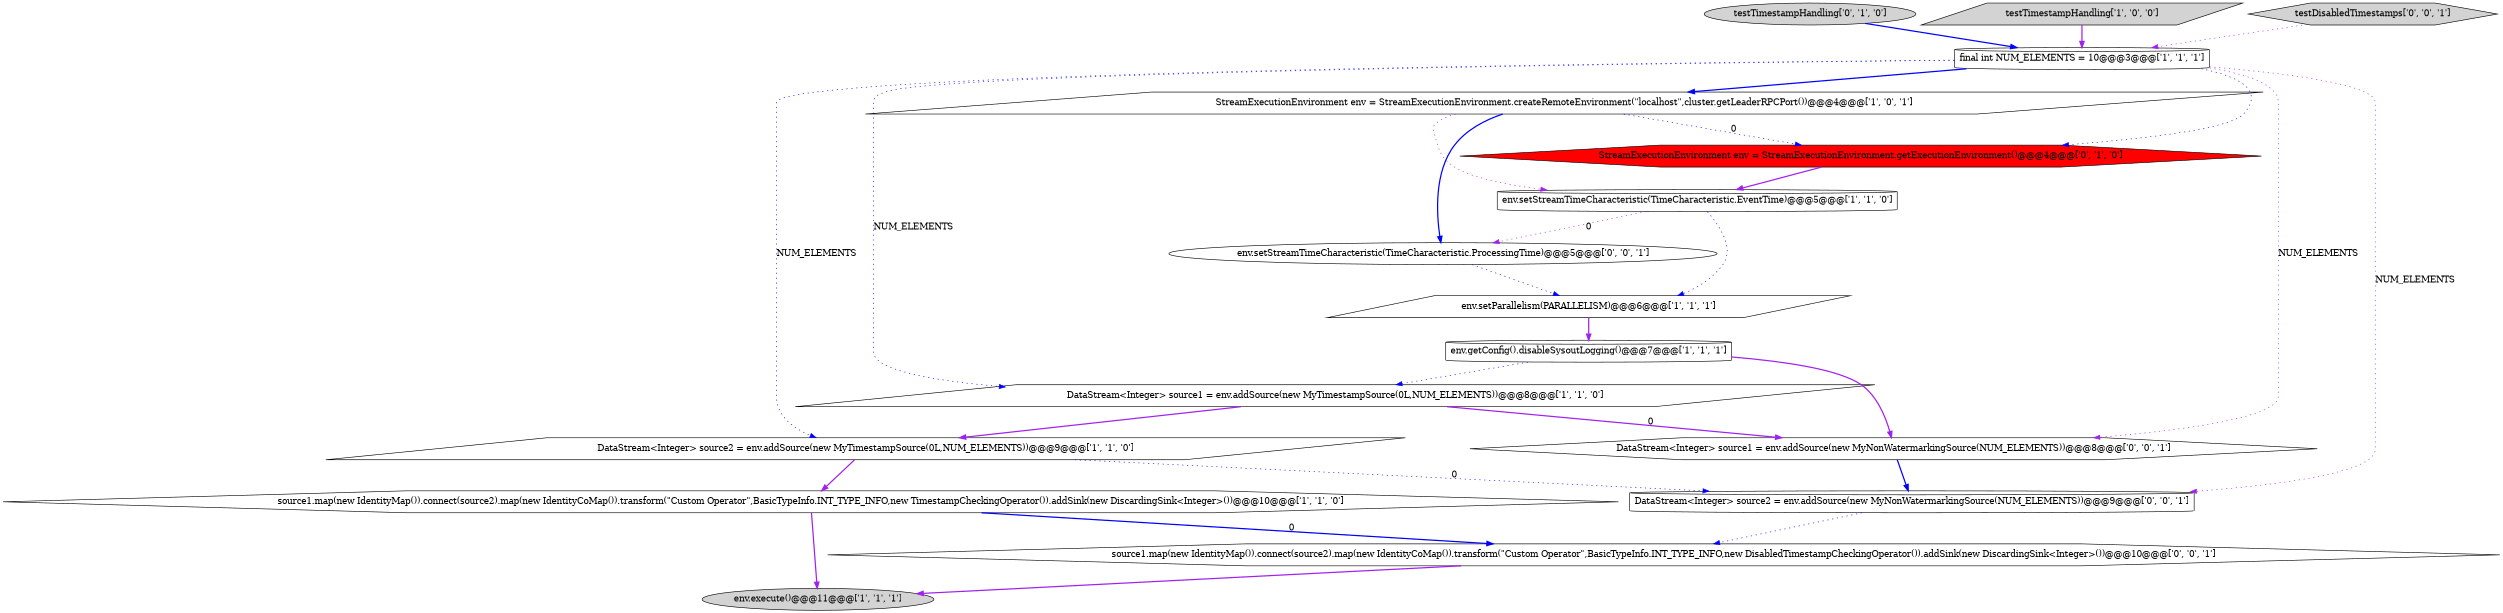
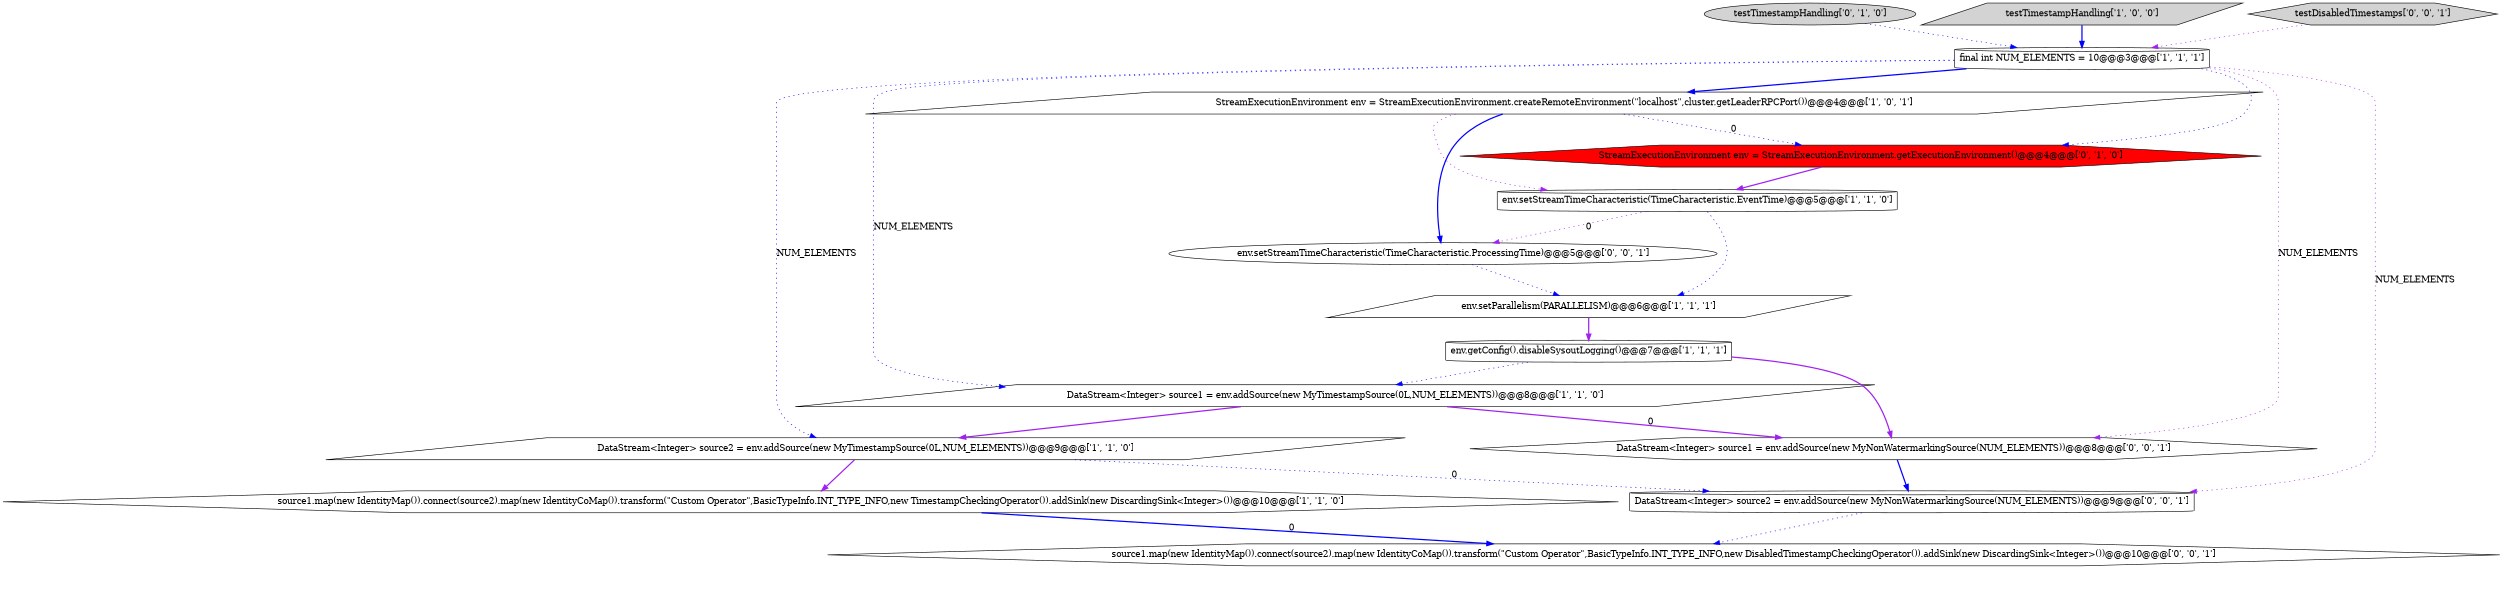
edge "testTimestampHandling['1', '0', '0']" -> "final int NUM_ELEMENTS = 10@@@3@@@['1', '1', '1']": color purple -> blue
edge "testTimestampHandling['0', '1', '0']" -> "final int NUM_ELEMENTS = 10@@@3@@@['1', '1', '1']": style bold -> dotted
node "env.execute()@@@11@@@['1', '1', '1']": removed
